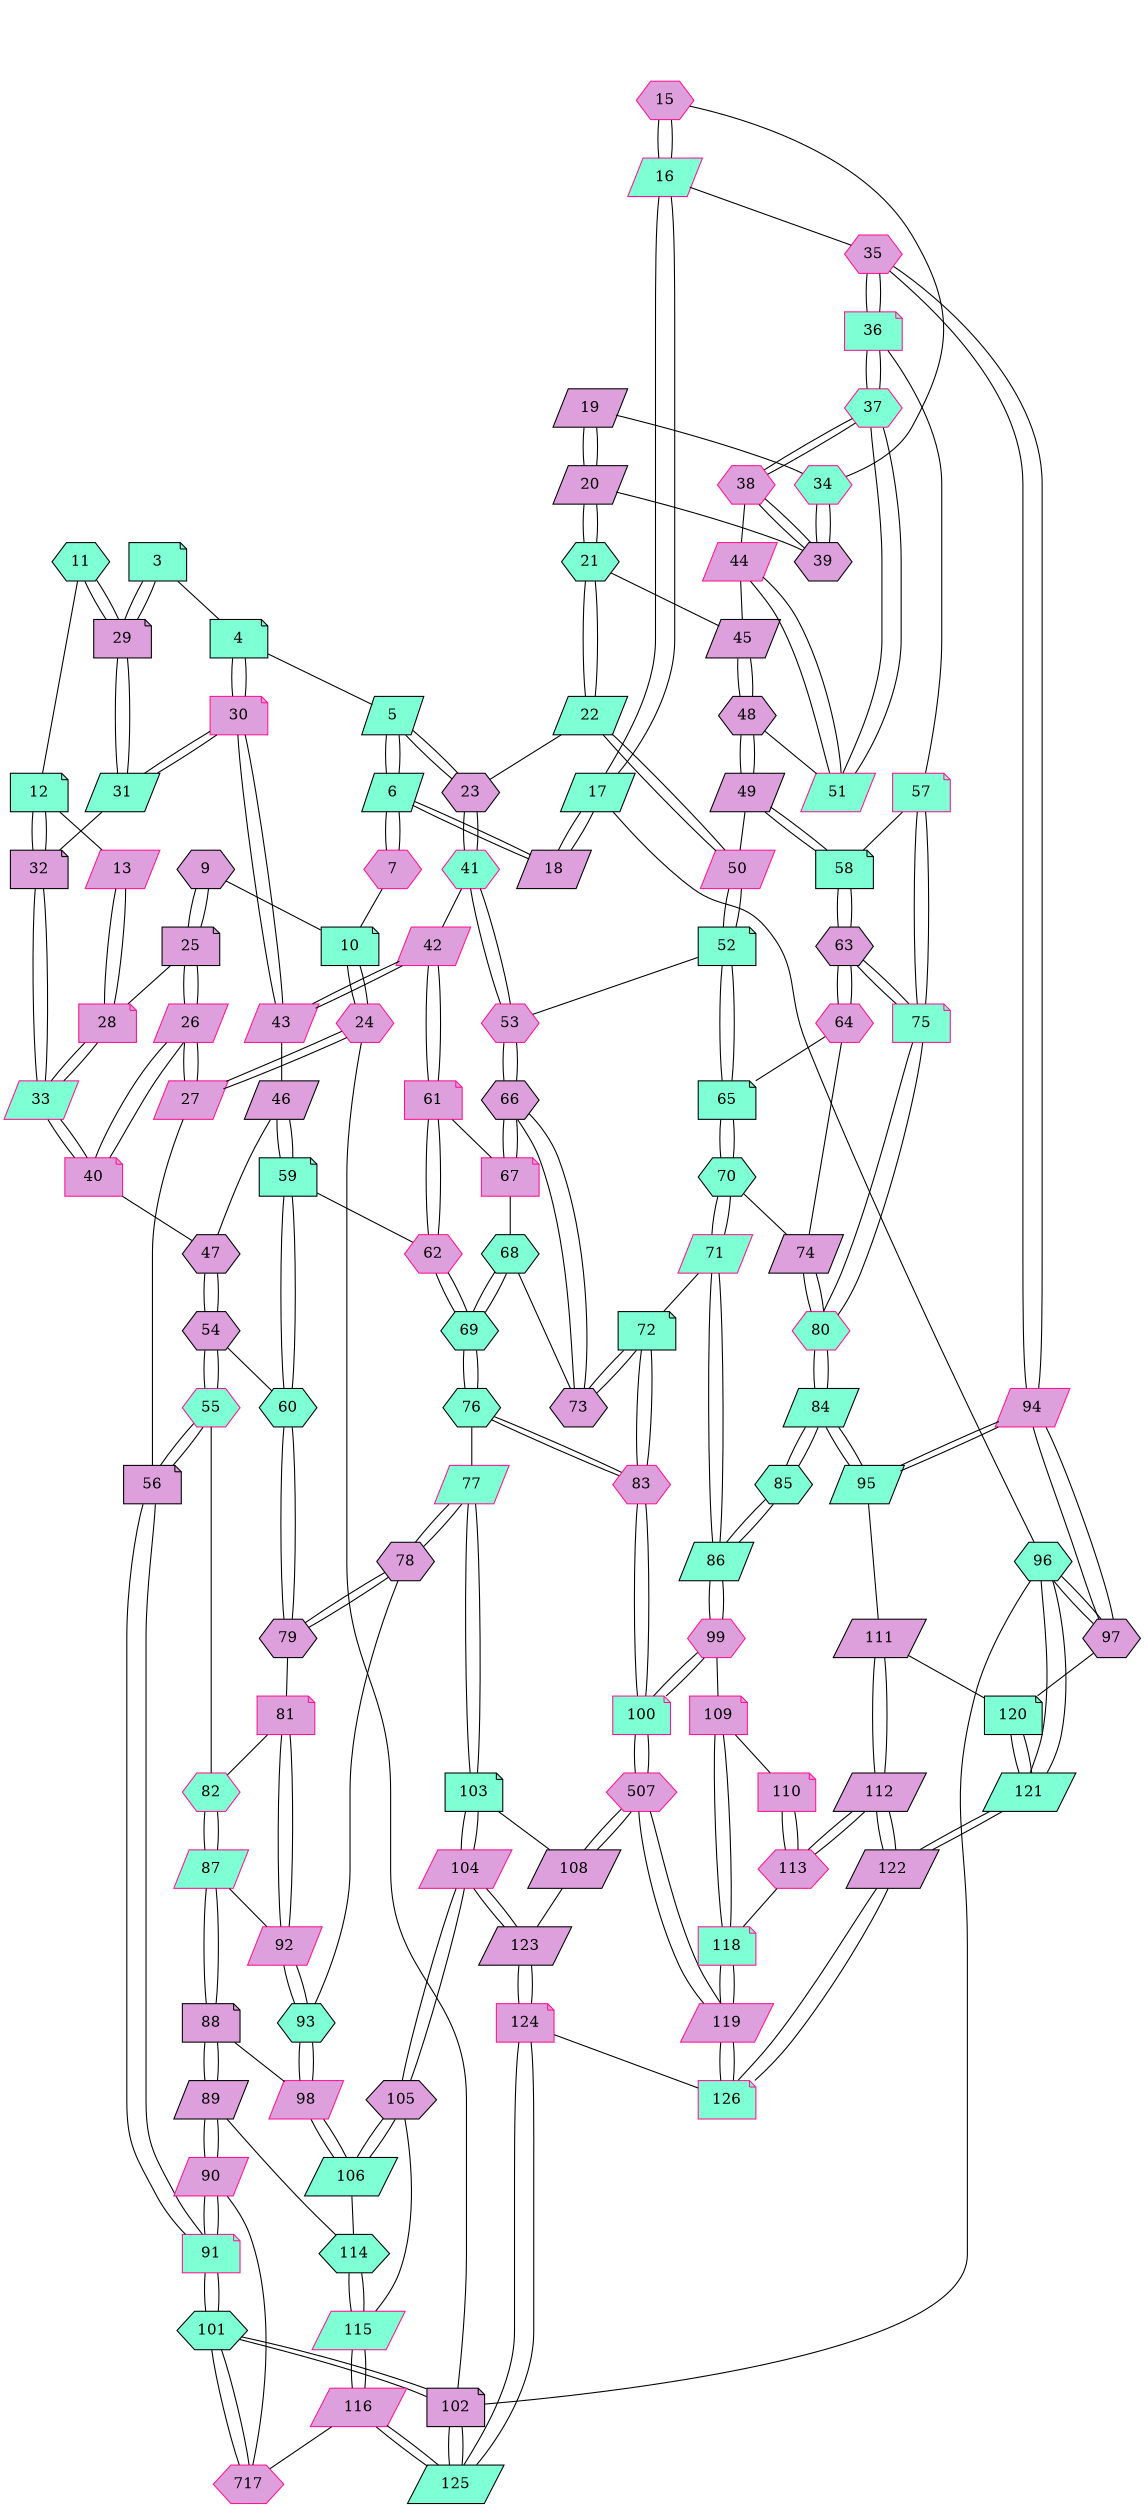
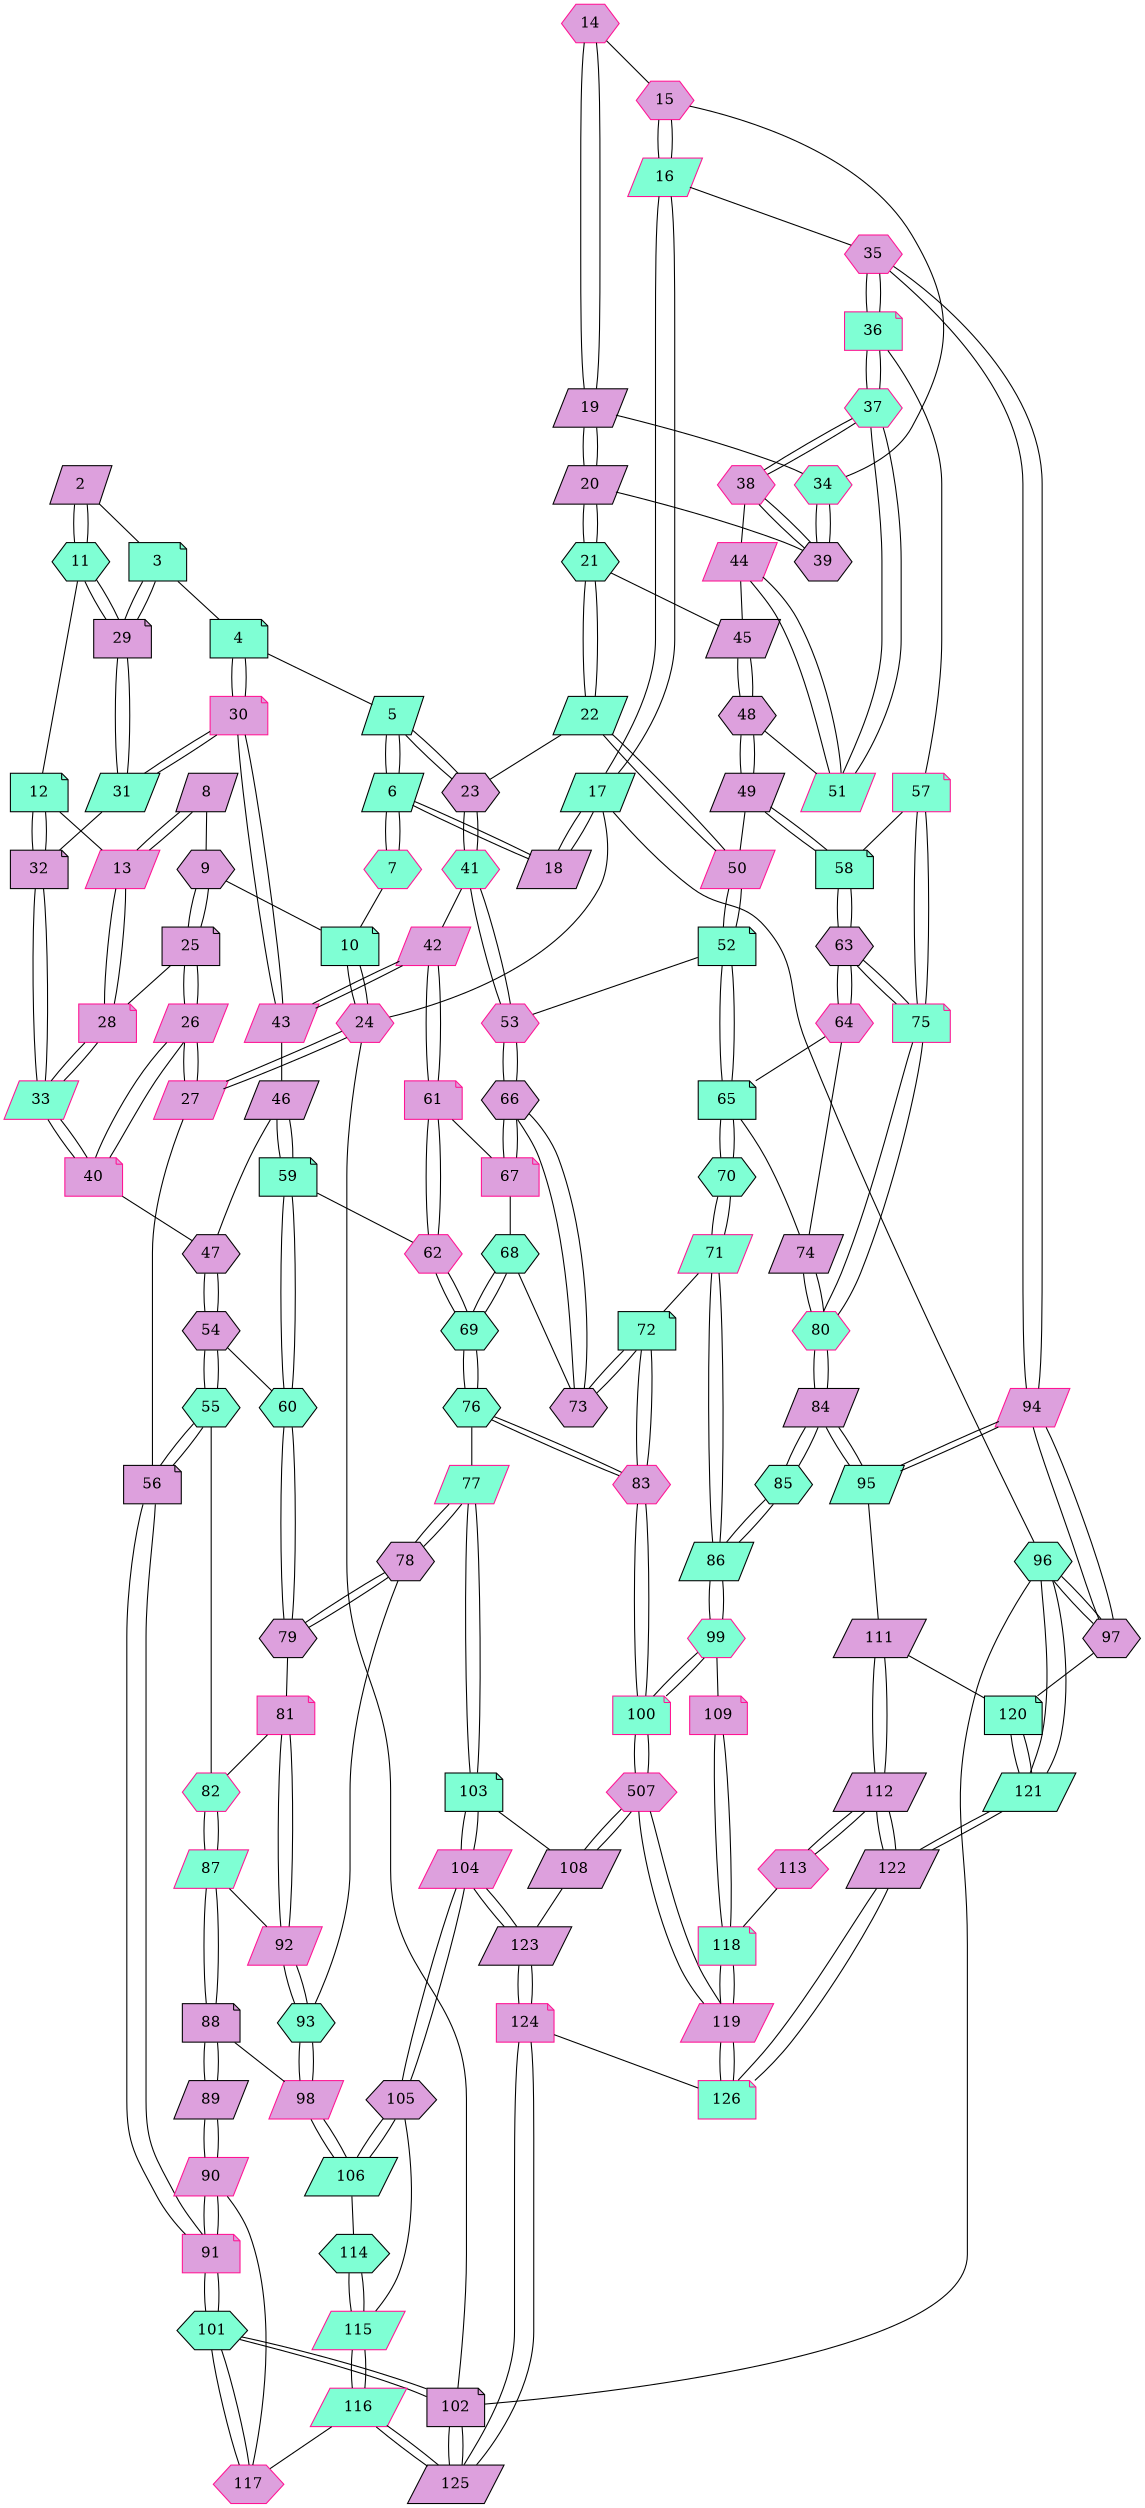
node "14": added
node "2": added
node "8": added
node "7": fillcolor plum -> aquamarine
edge "17" -- "24": added
edge "70" -- "74": now "65" -- "74"
node "55": color deeppink -> black
node "84": fillcolor aquamarine -> plum
node "99": fillcolor plum -> aquamarine
node "110": removed
edge "89" -- "114": removed
node "91": fillcolor aquamarine -> plum
node "116": fillcolor plum -> aquamarine
node "717": label "717" -> "117"
node "125": fillcolor aquamarine -> plum
